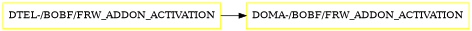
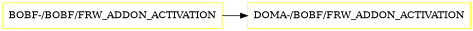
node "DTEL-/BOBF/FRW_ADDON_ACTIVATION": label "DTEL-/BOBF/FRW_ADDON_ACTIVATION" -> "BOBF-/BOBF/FRW_ADDON_ACTIVATION"
